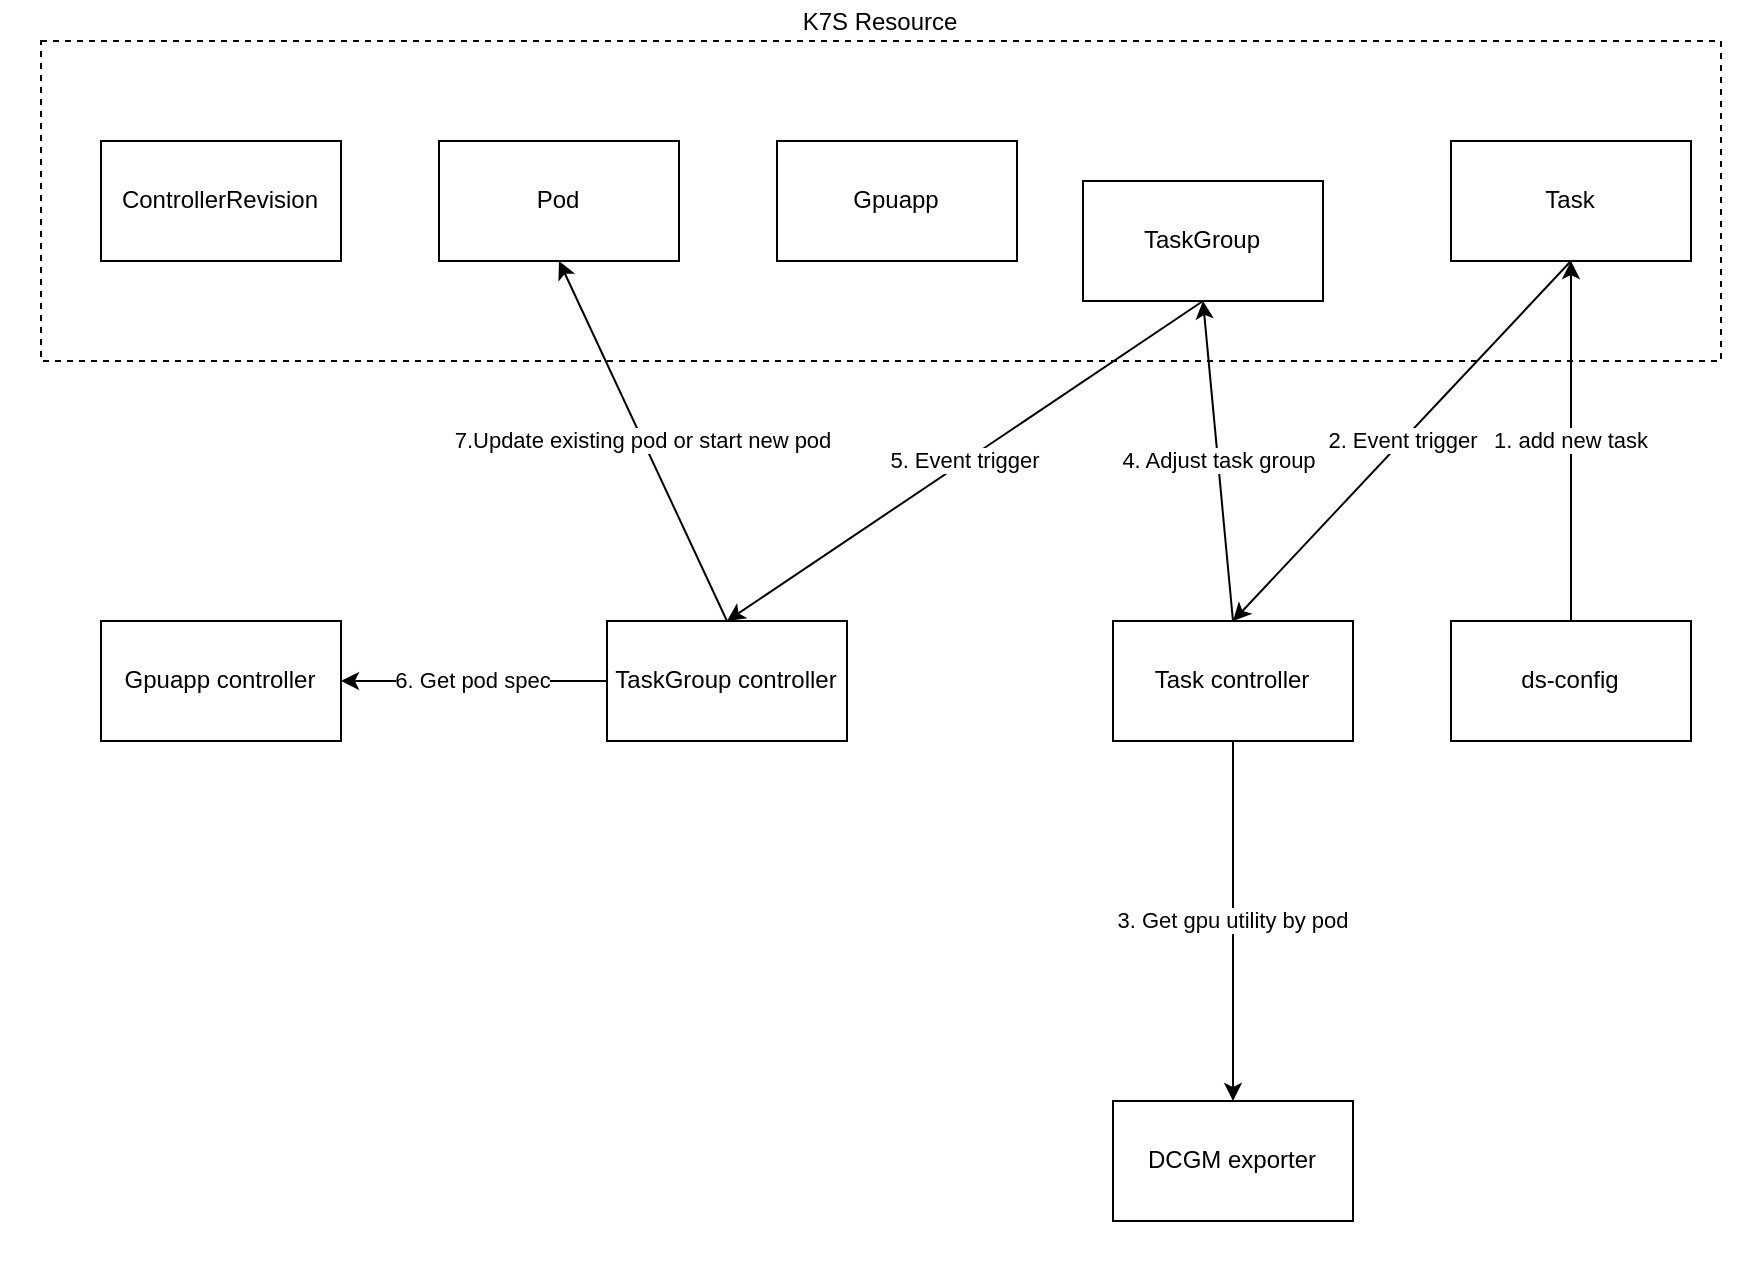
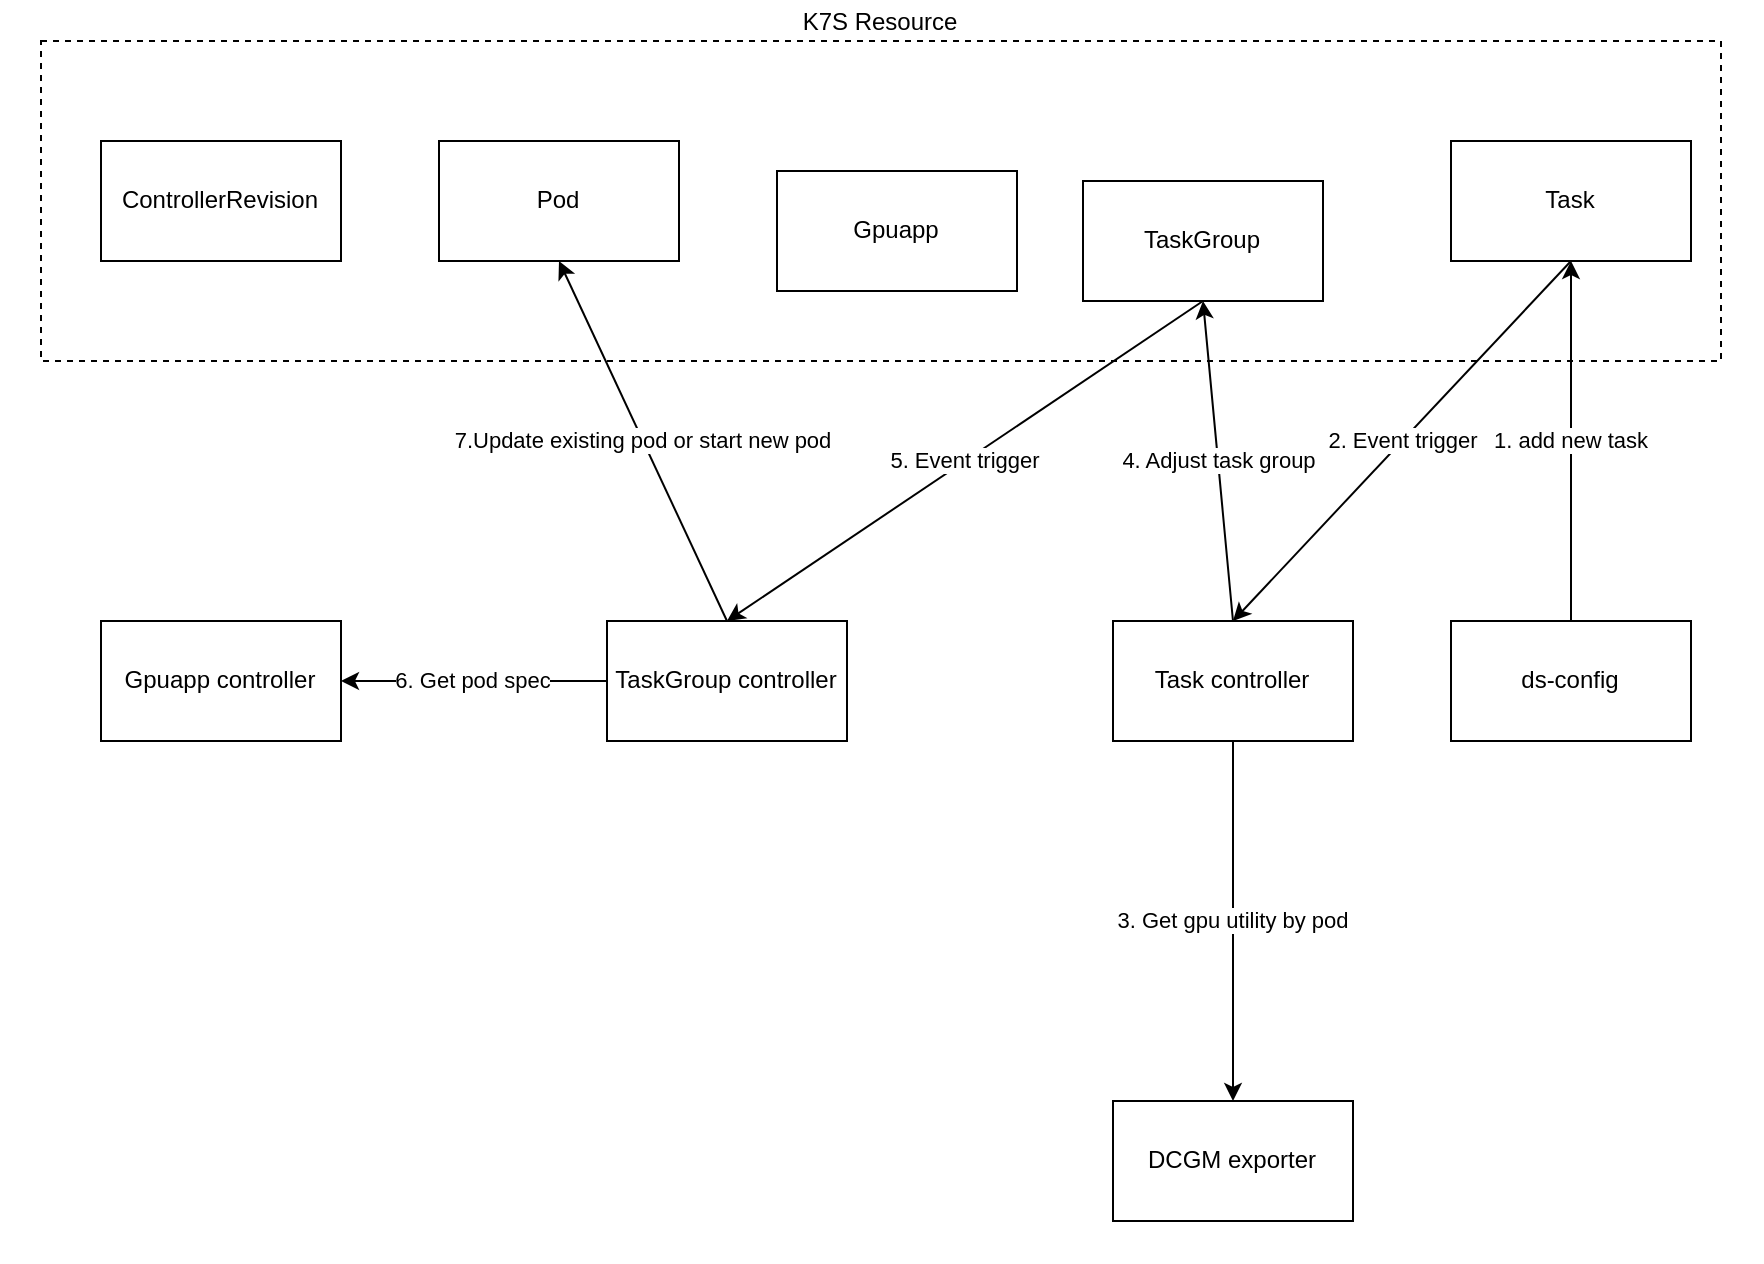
node "Gpuapp": moved (897, 201) -> (897, 231)
